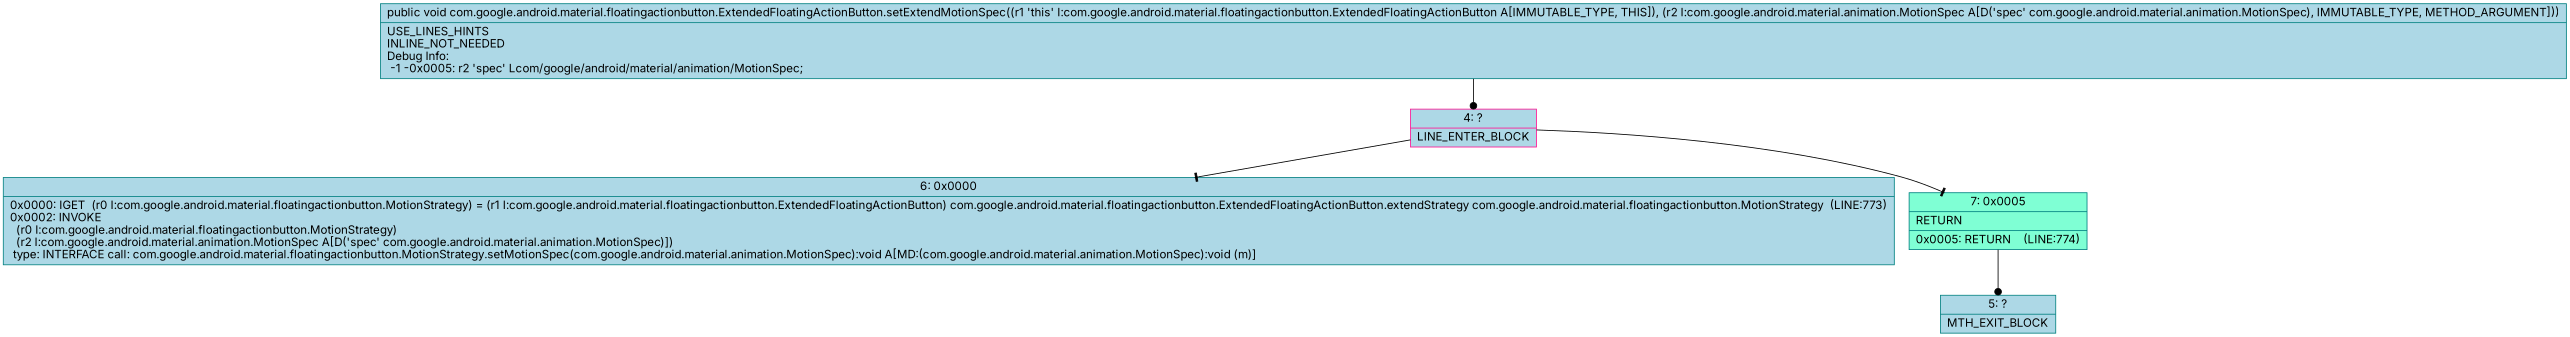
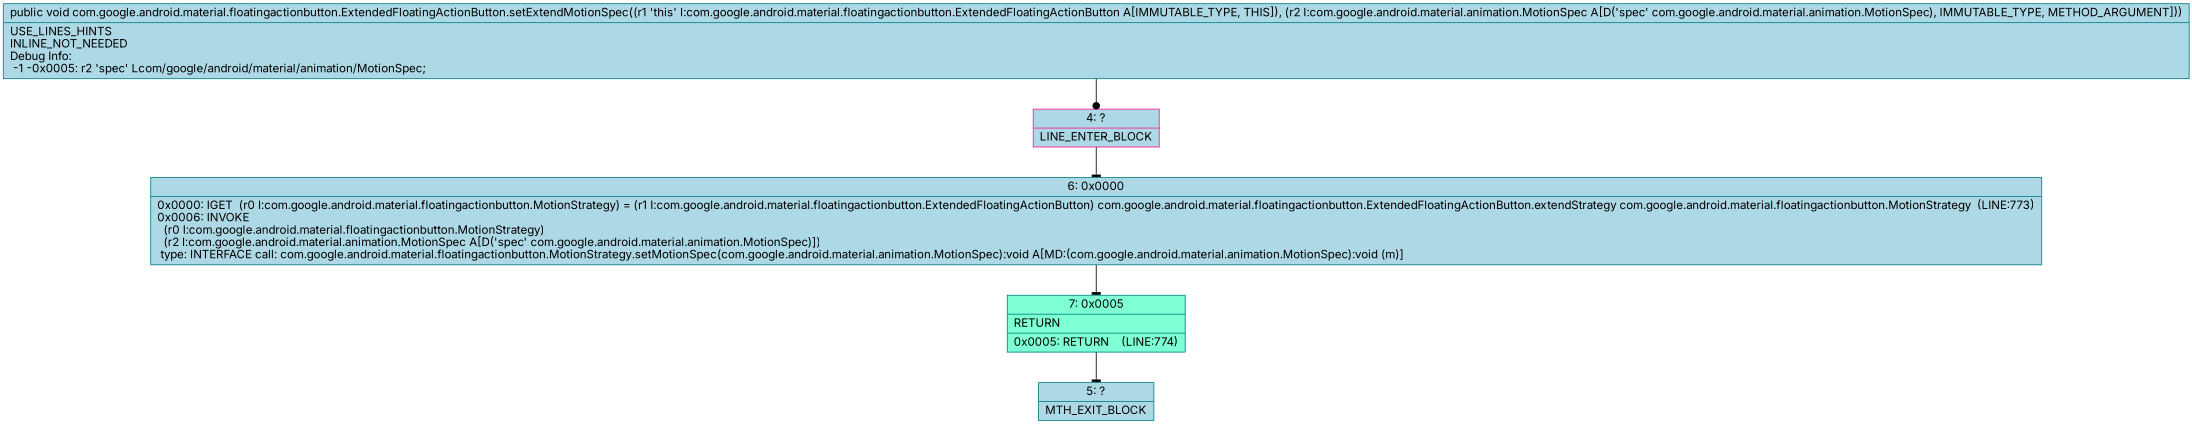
edge "4: ?" -> "7: 0x0005": now "6: 0x0000" -> "7: 0x0005"
node "6: 0x0000": text "0x0002: INVOKE" -> "0x0006: INVOKE"
edge "7: 0x0005" -> "5: ?": arrowhead dot -> tee
